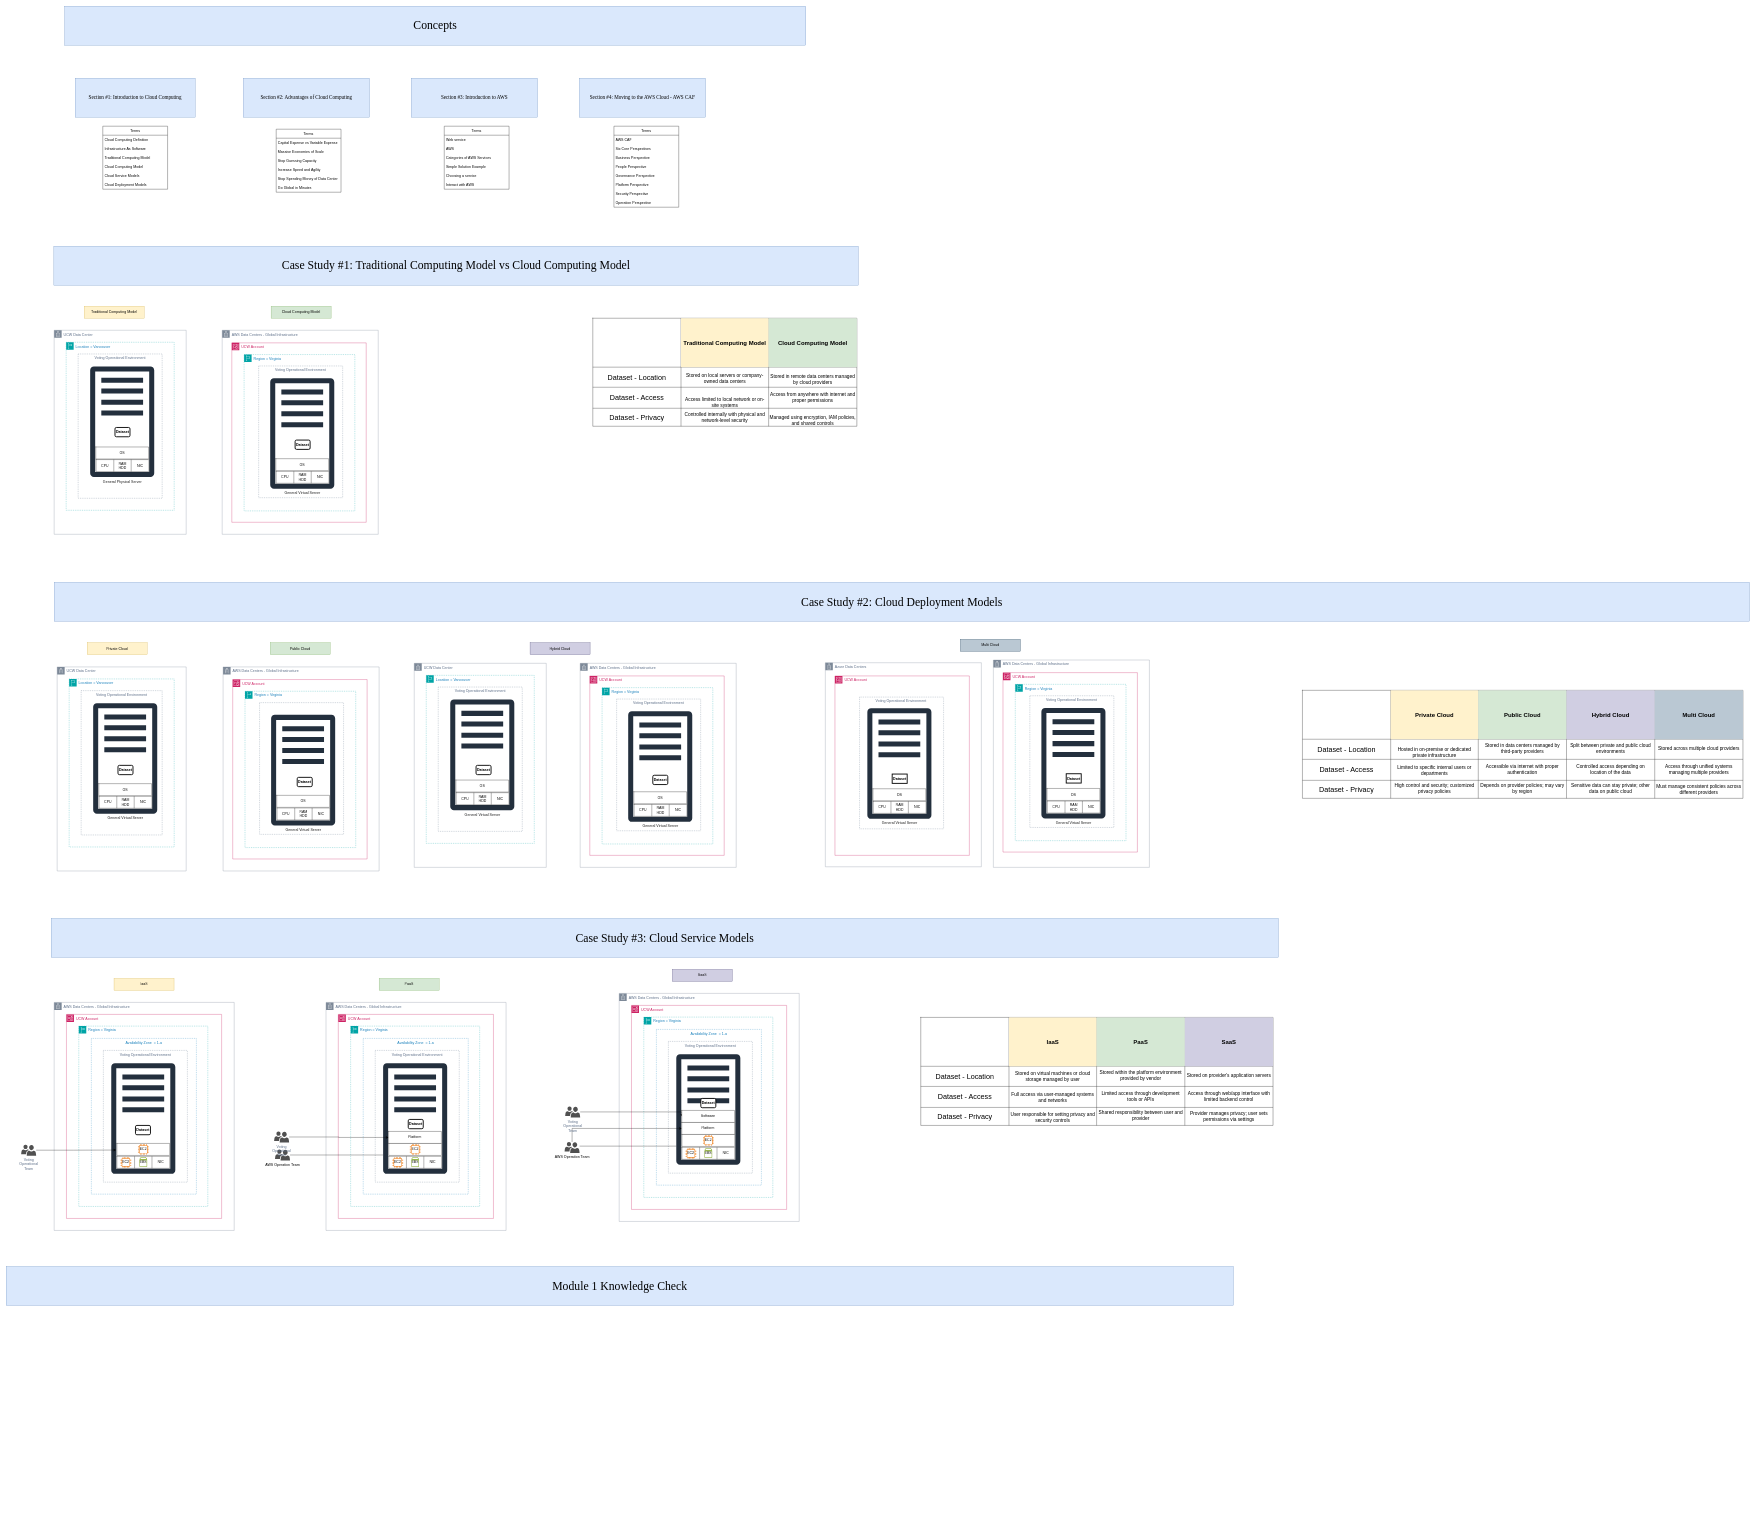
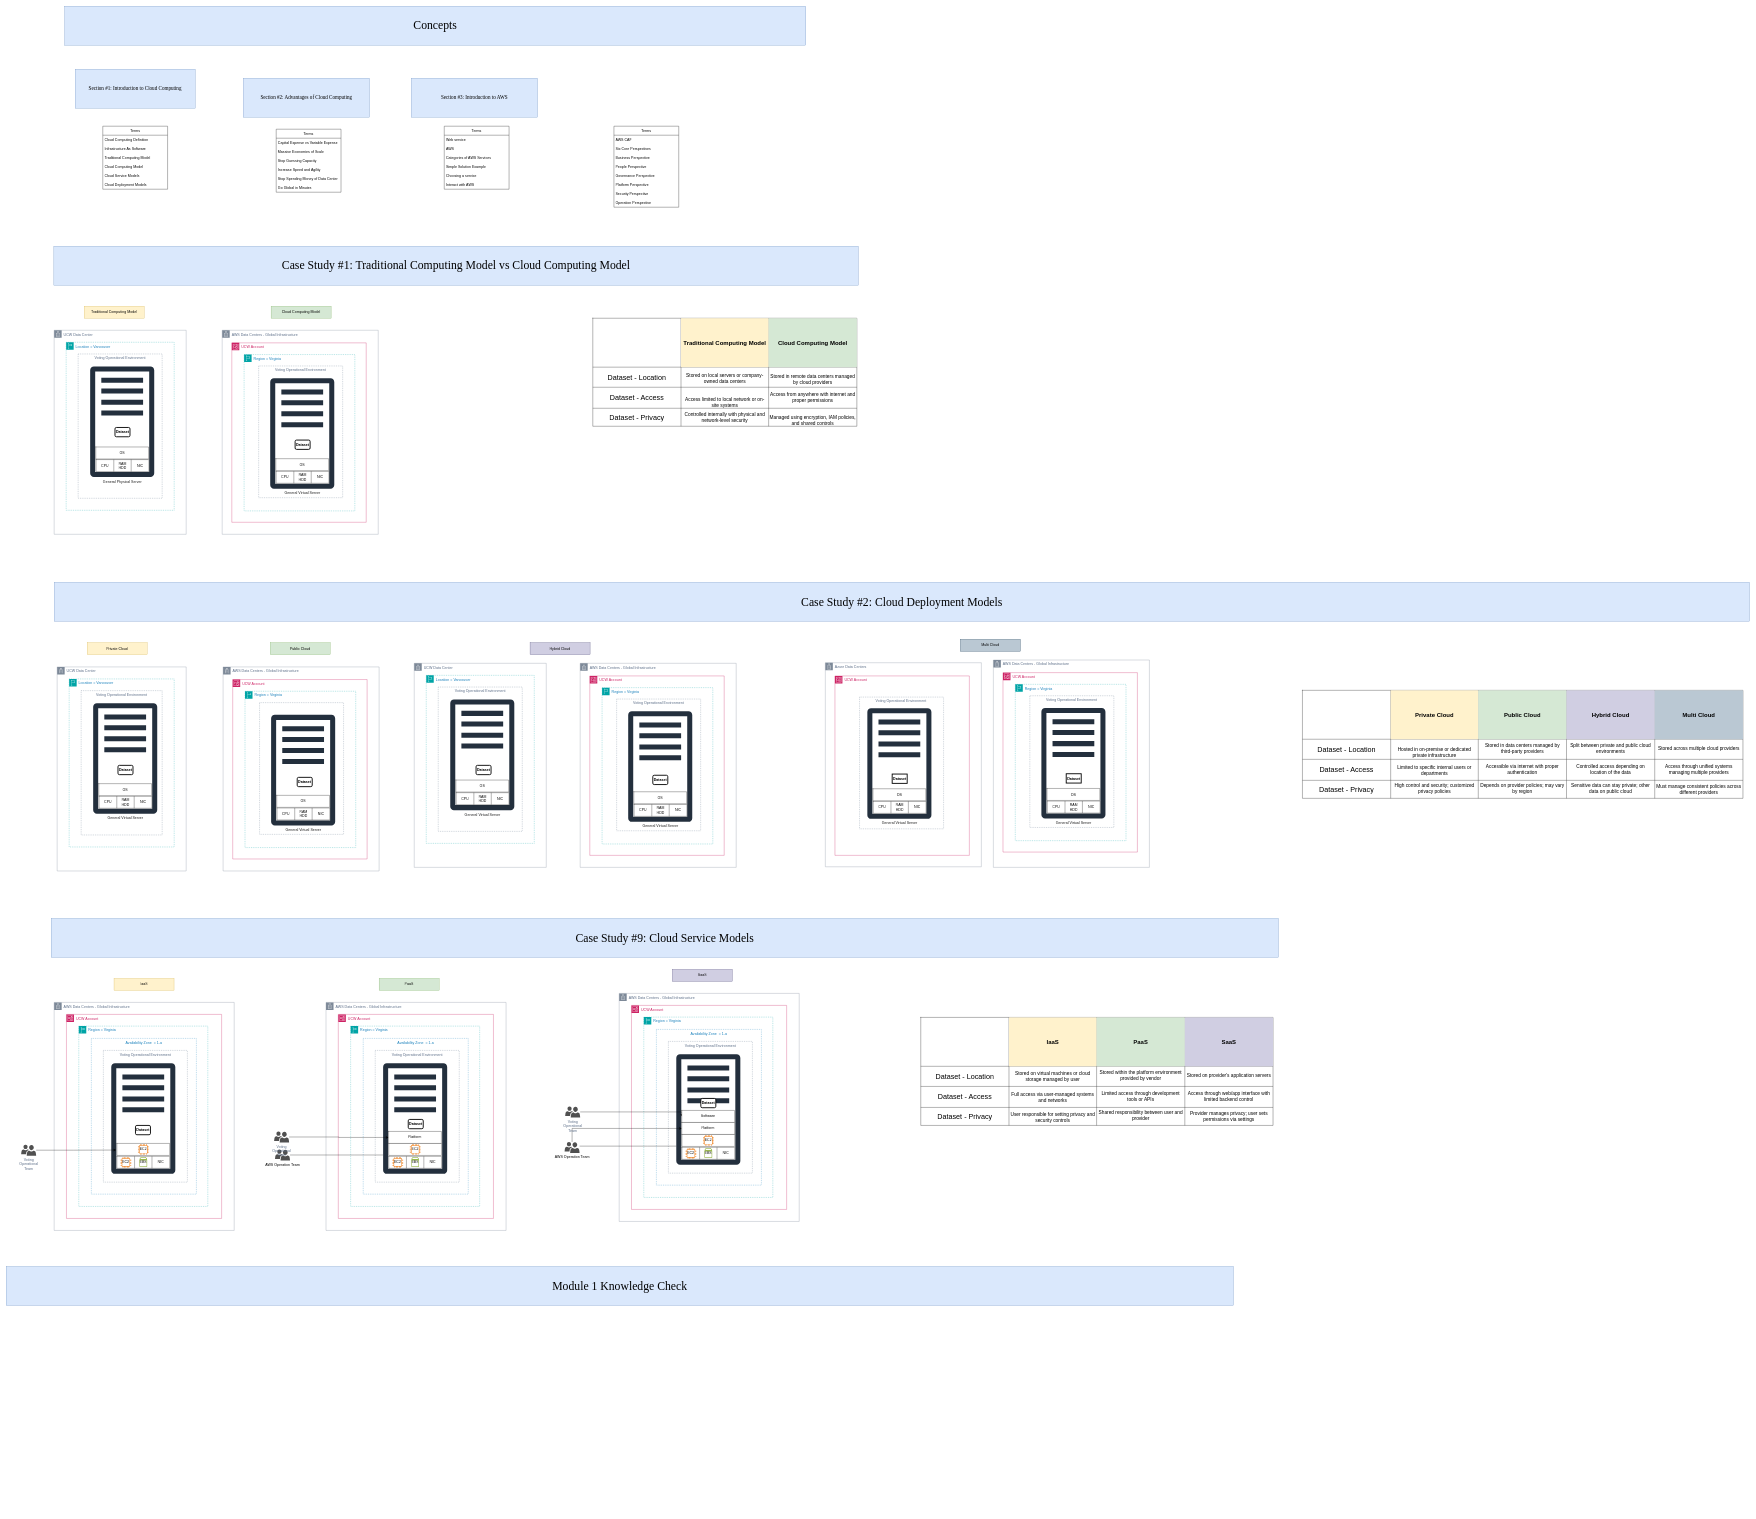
node "Section #1: Introduction to Cloud Computing": moved (135, 98) -> (135, 89)
node "Section #4: Moving to the AWS Cloud - AWS CAF": removed
node "Case Study #3: Cloud Service Models": label "Case Study #3: Cloud Service Models" -> "Case Study #9: Cloud Service Models"
